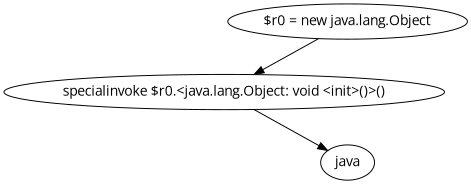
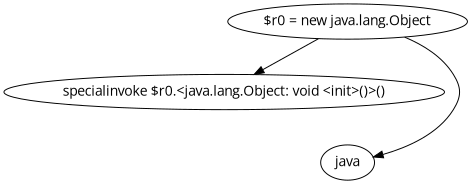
edge "specialinvoke $r0.<java.lang.Object: void <init>()>()" -> "java": now "$r0 = new java.lang.Object" -> "java"
